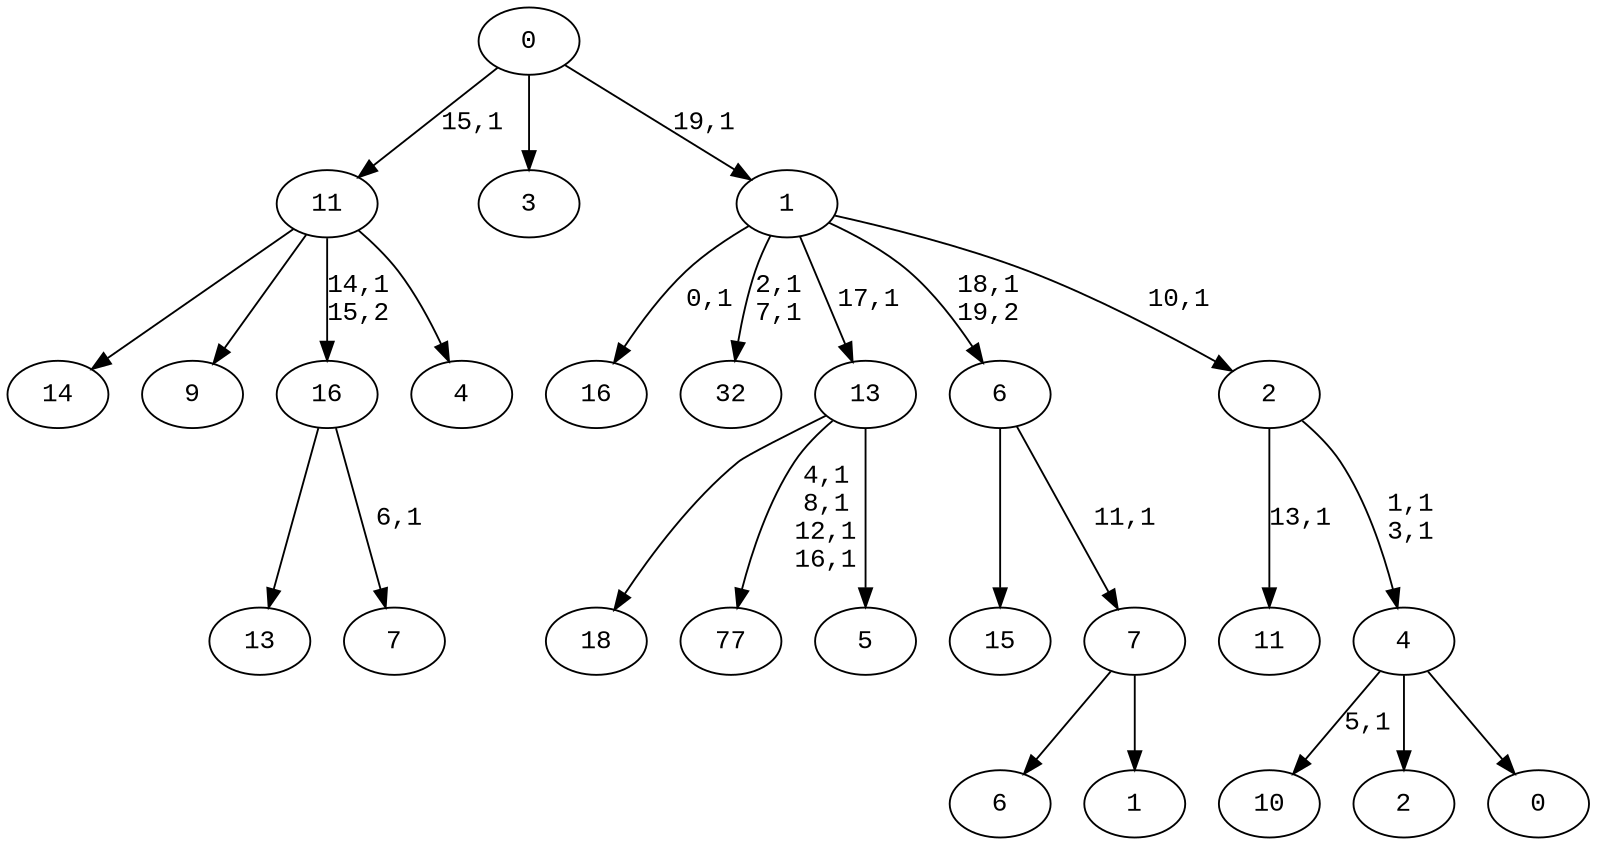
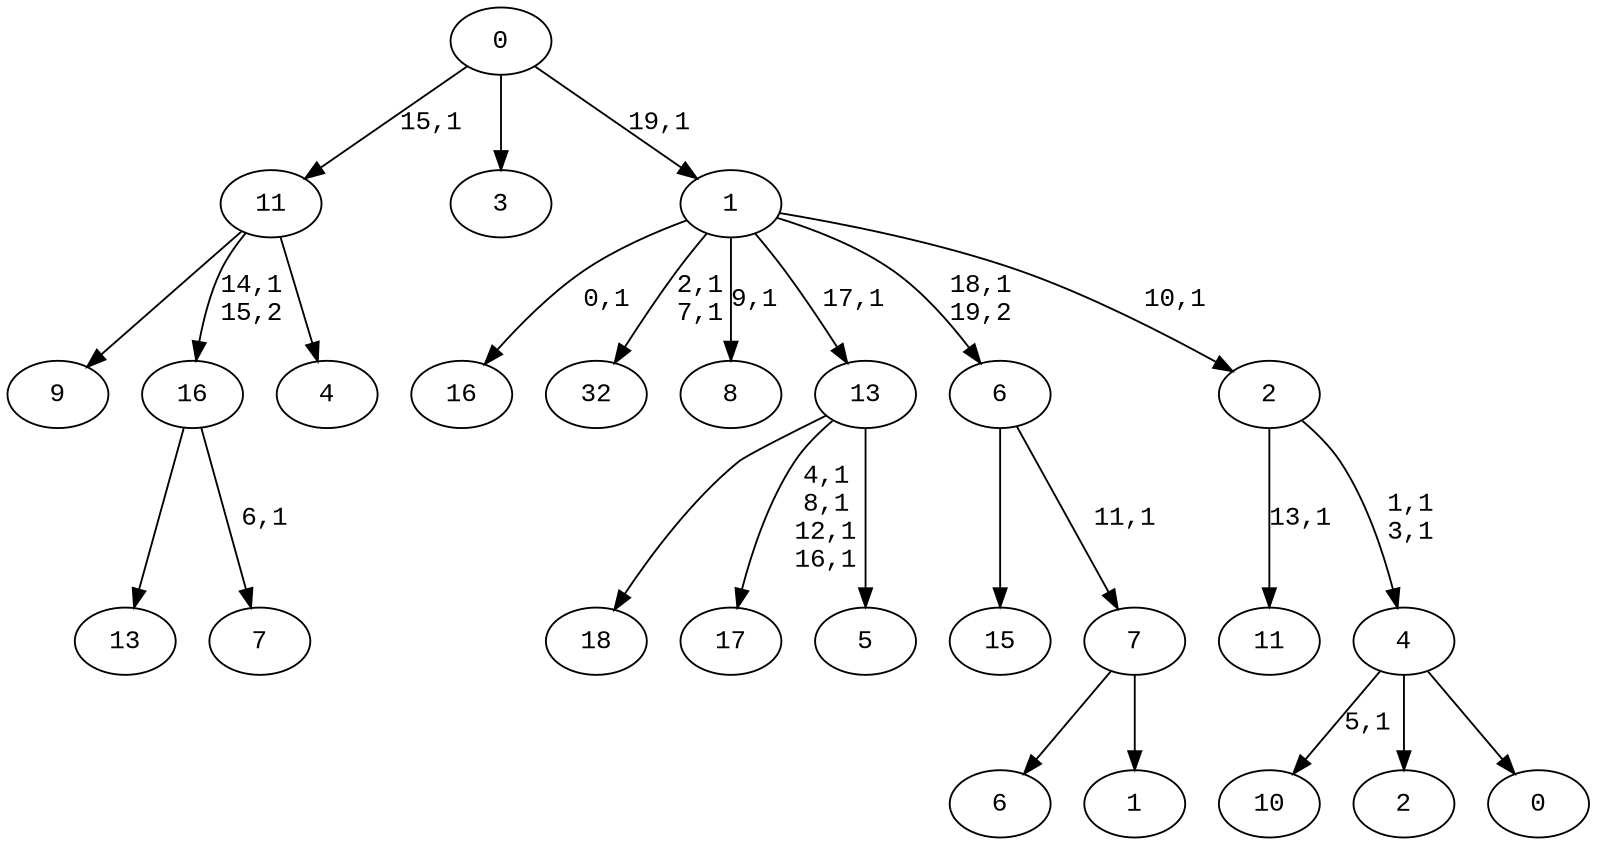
node "14": removed
node "8": added
node "77": label "77" -> "17"
